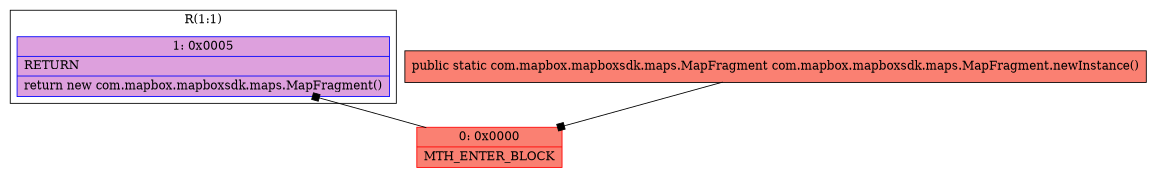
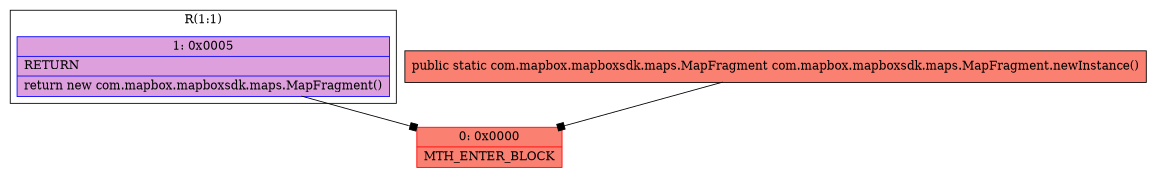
edge "0: 0x0000" -> "1: 0x0005": reversed
